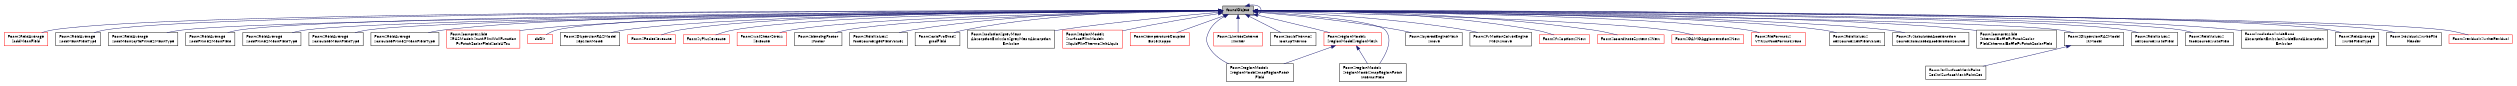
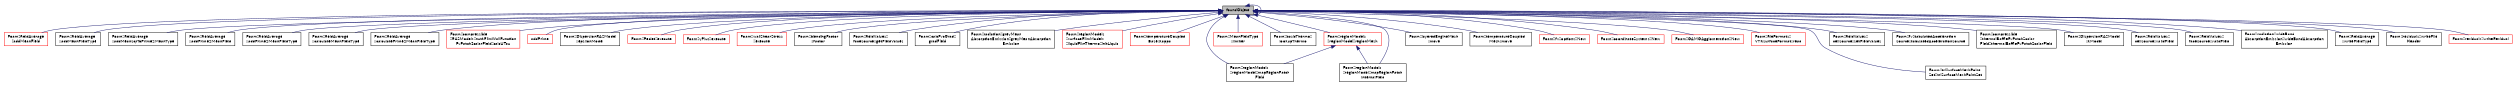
node "dbDir": label "dbDir" -> "addPrime"
node "Foam::LimitedScheme ::limiter": label "Foam::LimitedScheme ::limiter" -> "Foam::MeanFieldType ::limiter"
node "Foam::fvMotionSolverEngine Mesh::move": label "Foam::fvMotionSolverEngine Mesh::move" -> "Foam::temperatureCoupled Mesh::move"
edge "Foam::triSurfaceMeshPoint Set::triSurfaceMeshPointSet" -> "Foam::DispersionRASModel ::kModel": now "Foam::triSurfaceMeshPoint Set::triSurfaceMeshPointSet" -> "foundObject"
